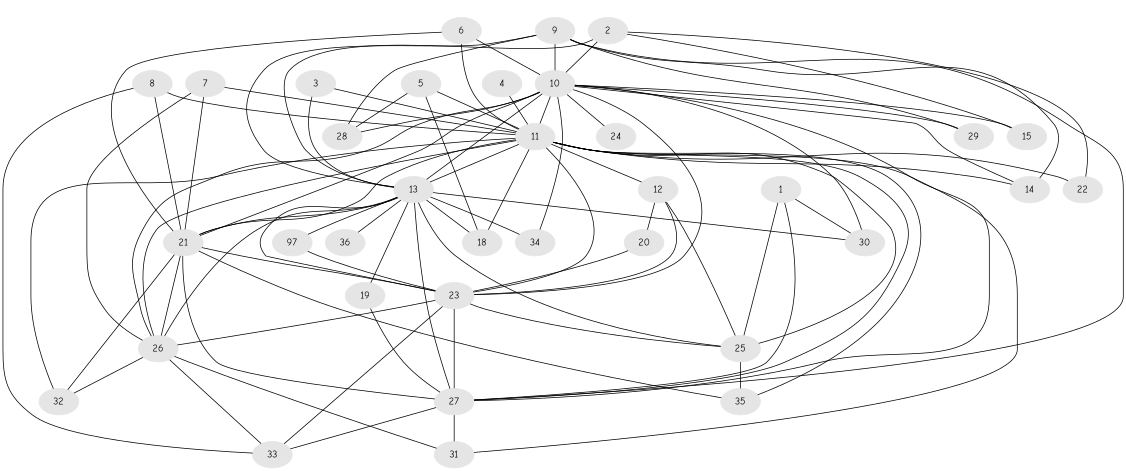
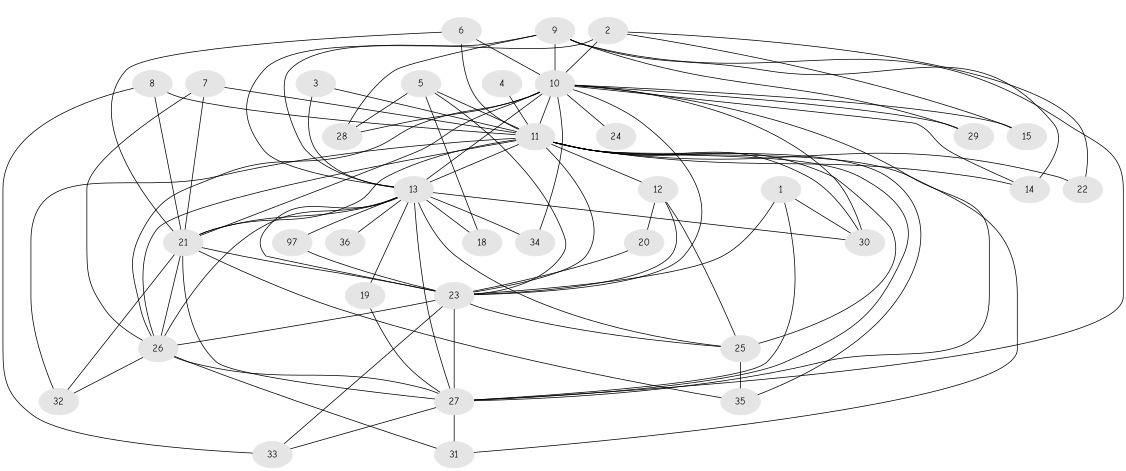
edge "11" -- "18": now "11" -- "30"
edge "5" -- "23": added
edge "1" -- "25": now "1" -- "23"
edge "26" -- "33": now "26" -- "27"
